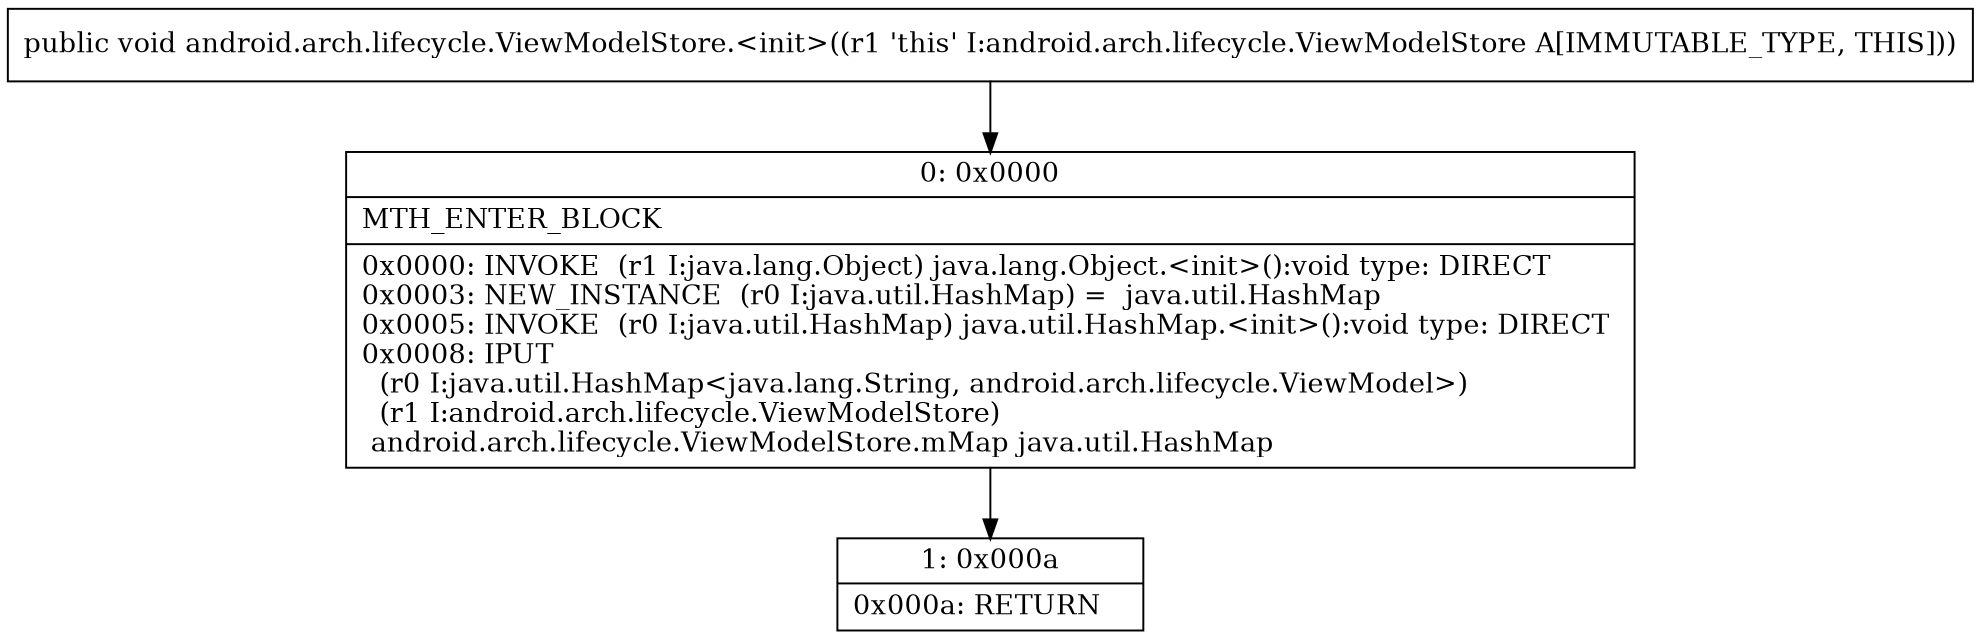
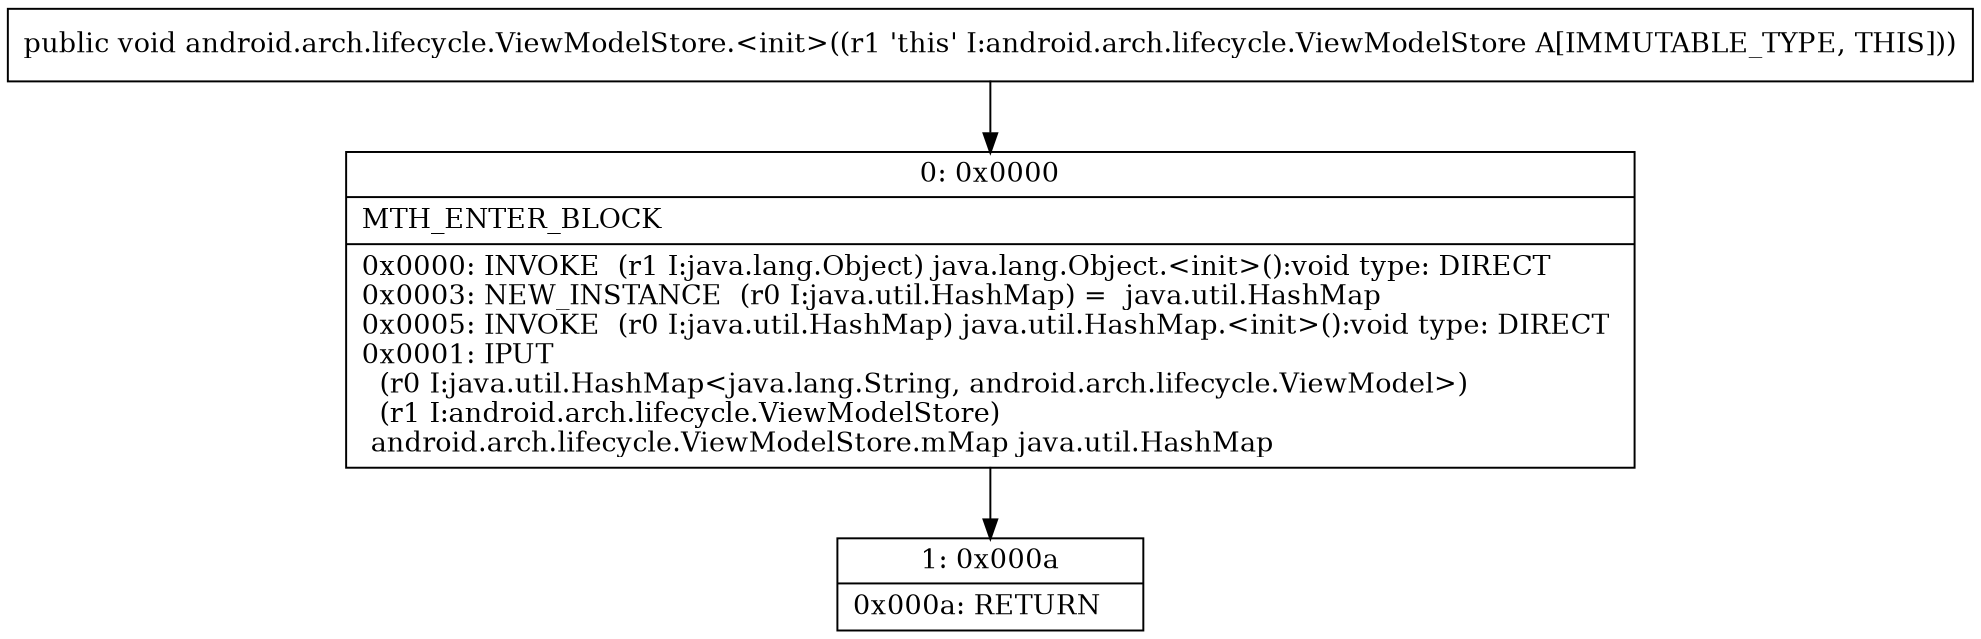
node "0: 0x0000": text "0x0008: IPUT" -> "0x0001: IPUT"
